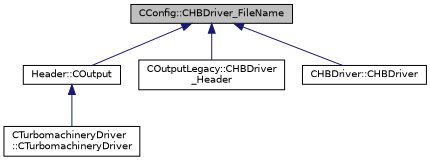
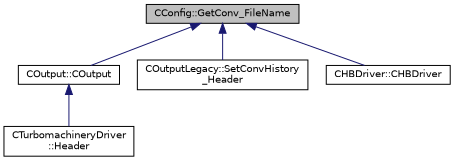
node "CConfig::CHBDriver_FileName": label "CConfig::CHBDriver_FileName" -> "CConfig::GetConv_FileName"
node "Header::COutput": label "Header::COutput" -> "COutput::COutput"
node "COutputLegacy::CHBDriver _Header": label "COutputLegacy::CHBDriver _Header" -> "COutputLegacy::SetConvHistory _Header"
node "CTurbomachineryDriver ::CTurbomachineryDriver": label "CTurbomachineryDriver ::CTurbomachineryDriver" -> "CTurbomachineryDriver ::Header"
